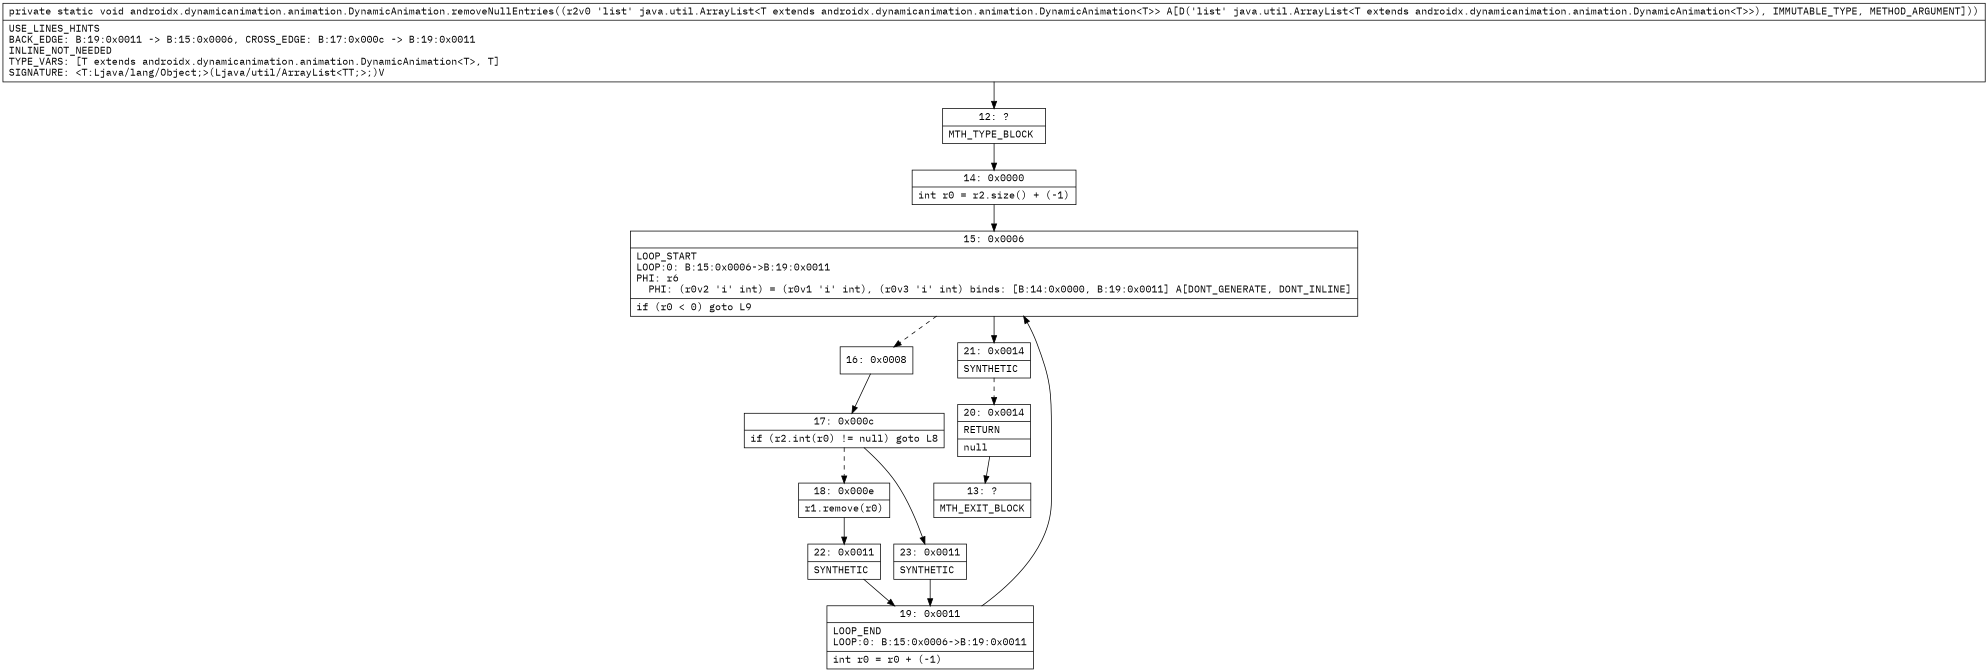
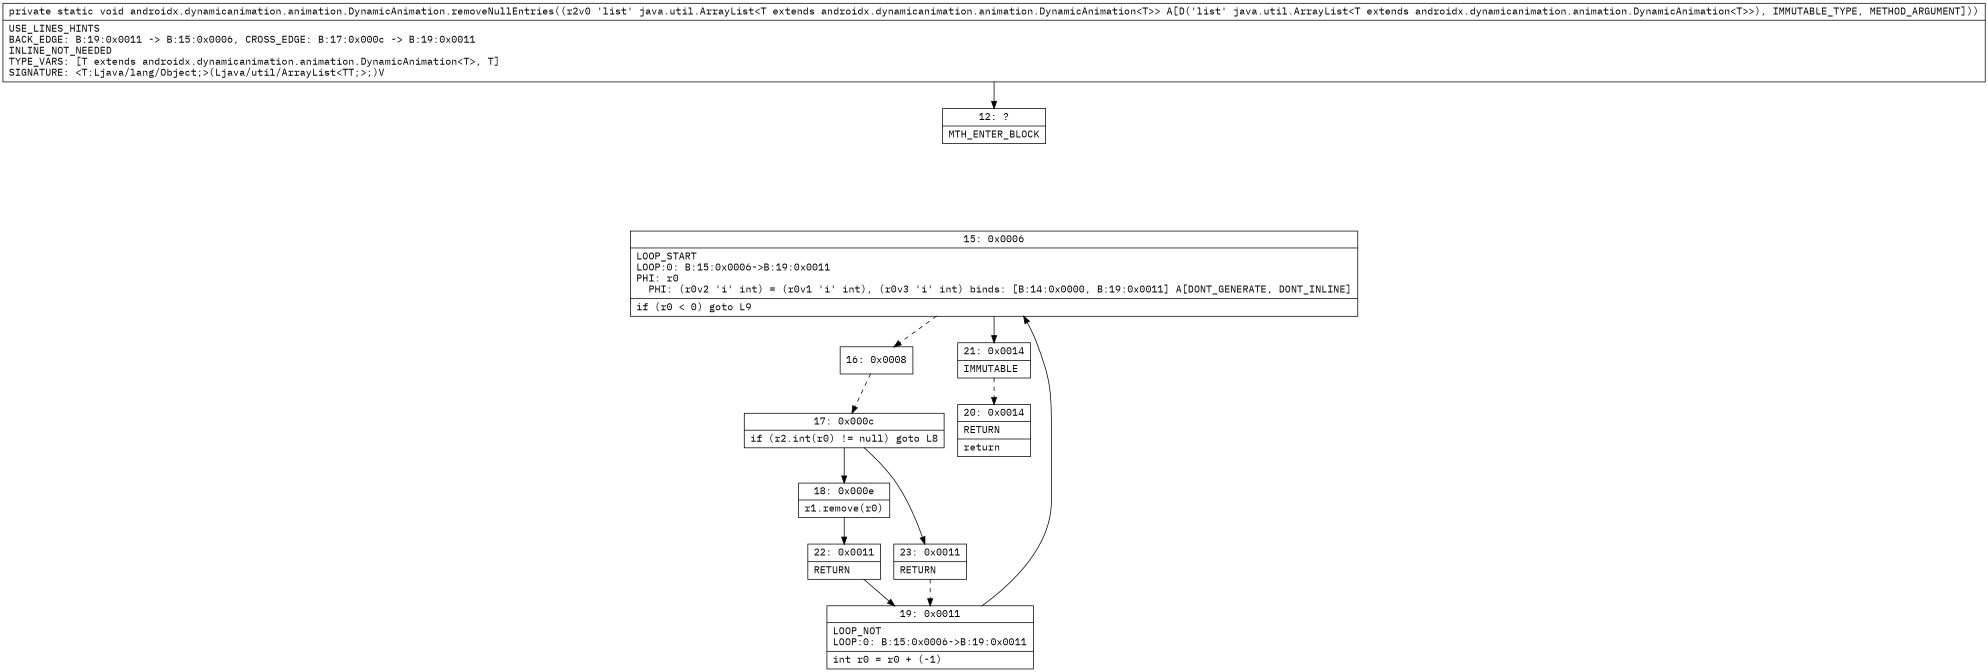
node "12: ?": text "MTH_TYPE_BLOCK" -> "MTH_ENTER_BLOCK"
node "14: 0x0000": removed
node "15: 0x0006": text "PHI: r6" -> "PHI: r0"
node "21: 0x0014": text "SYNTHETIC" -> "IMMUTABLE"
edge "16: 0x0008" -> "17: 0x000c": style solid -> dashed
node "20: 0x0014": text "null" -> "return"
edge "17: 0x000c" -> "18: 0x000e": style dashed -> solid
node "13: ?": removed
node "22: 0x0011": text "SYNTHETIC" -> "RETURN"
node "23: 0x0011": text "SYNTHETIC" -> "RETURN"
edge "23: 0x0011" -> "19: 0x0011": style solid -> dashed
node "19: 0x0011": text "LOOP_END" -> "LOOP_NOT"
